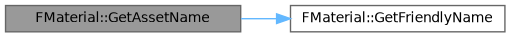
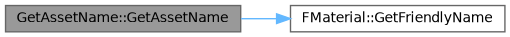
node "FMaterial::GetAssetName": label "FMaterial::GetAssetName" -> "GetAssetName::GetAssetName"
